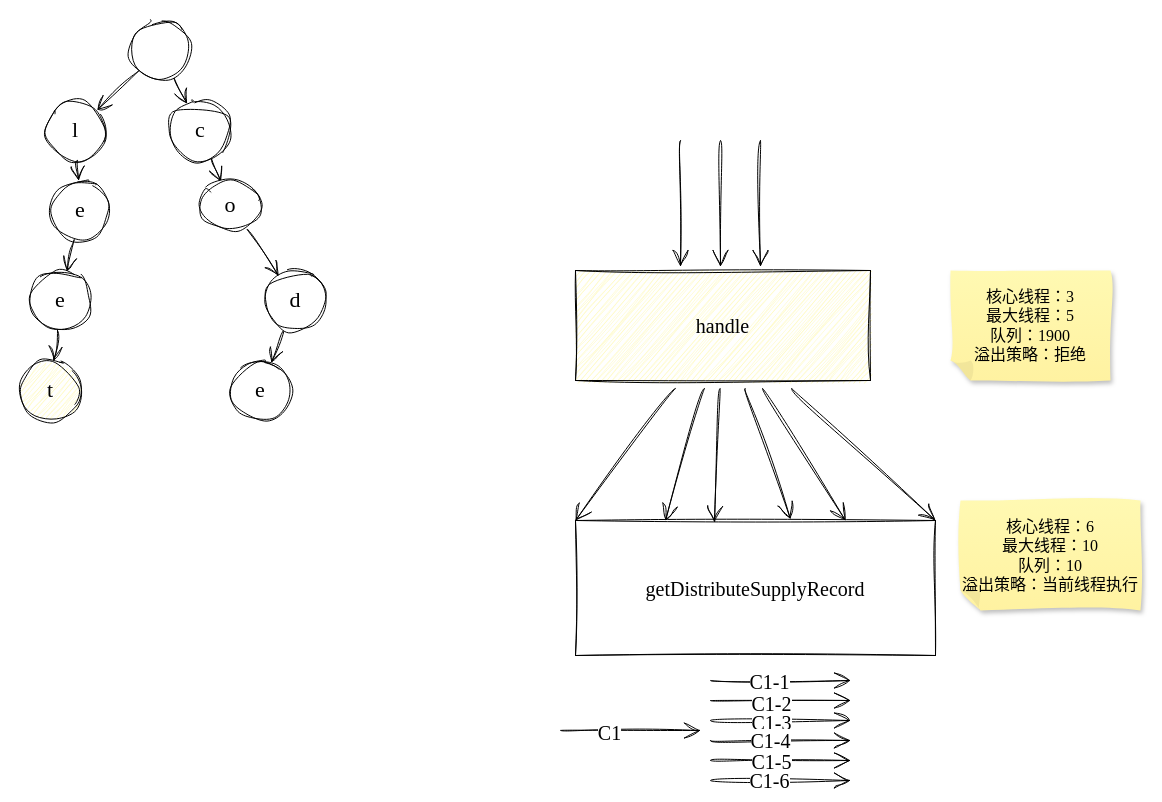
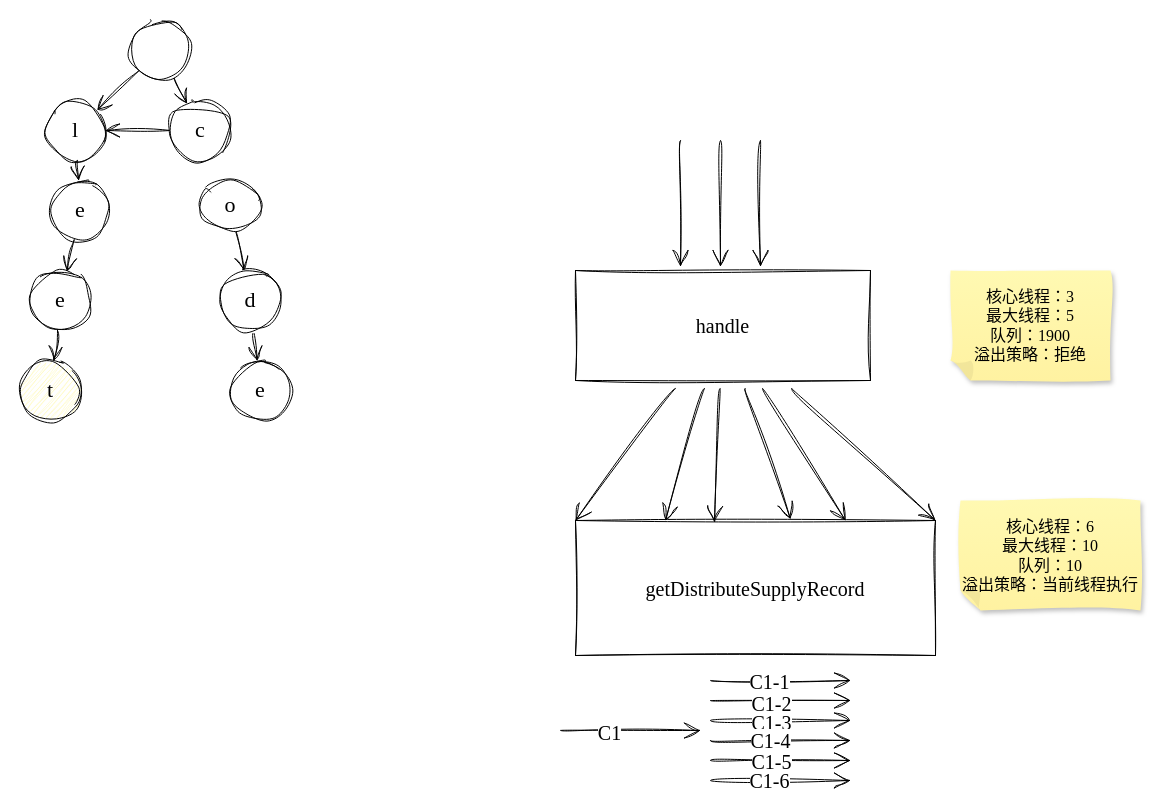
edge "c" -> "o": now "c" -> "l"
node "d": moved (296, 301) -> (251, 301)
node "handle": fillcolor #fff9b2 -> #ffffff
